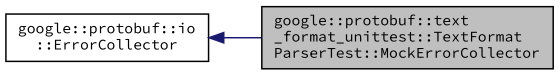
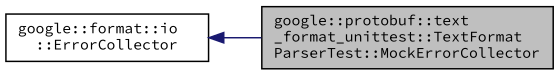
node "google::protobuf::io ::ErrorCollector": label "google::protobuf::io ::ErrorCollector" -> "google::format::io ::ErrorCollector"
